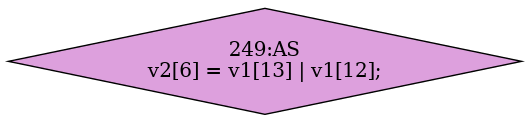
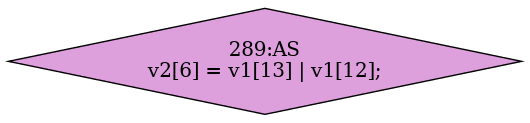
node "249:AS v2[6] = v1[13] | v1[12];": label "249:AS v2[6] = v1[13] | v1[12];" -> "289:AS v2[6] = v1[13] | v1[12];"
